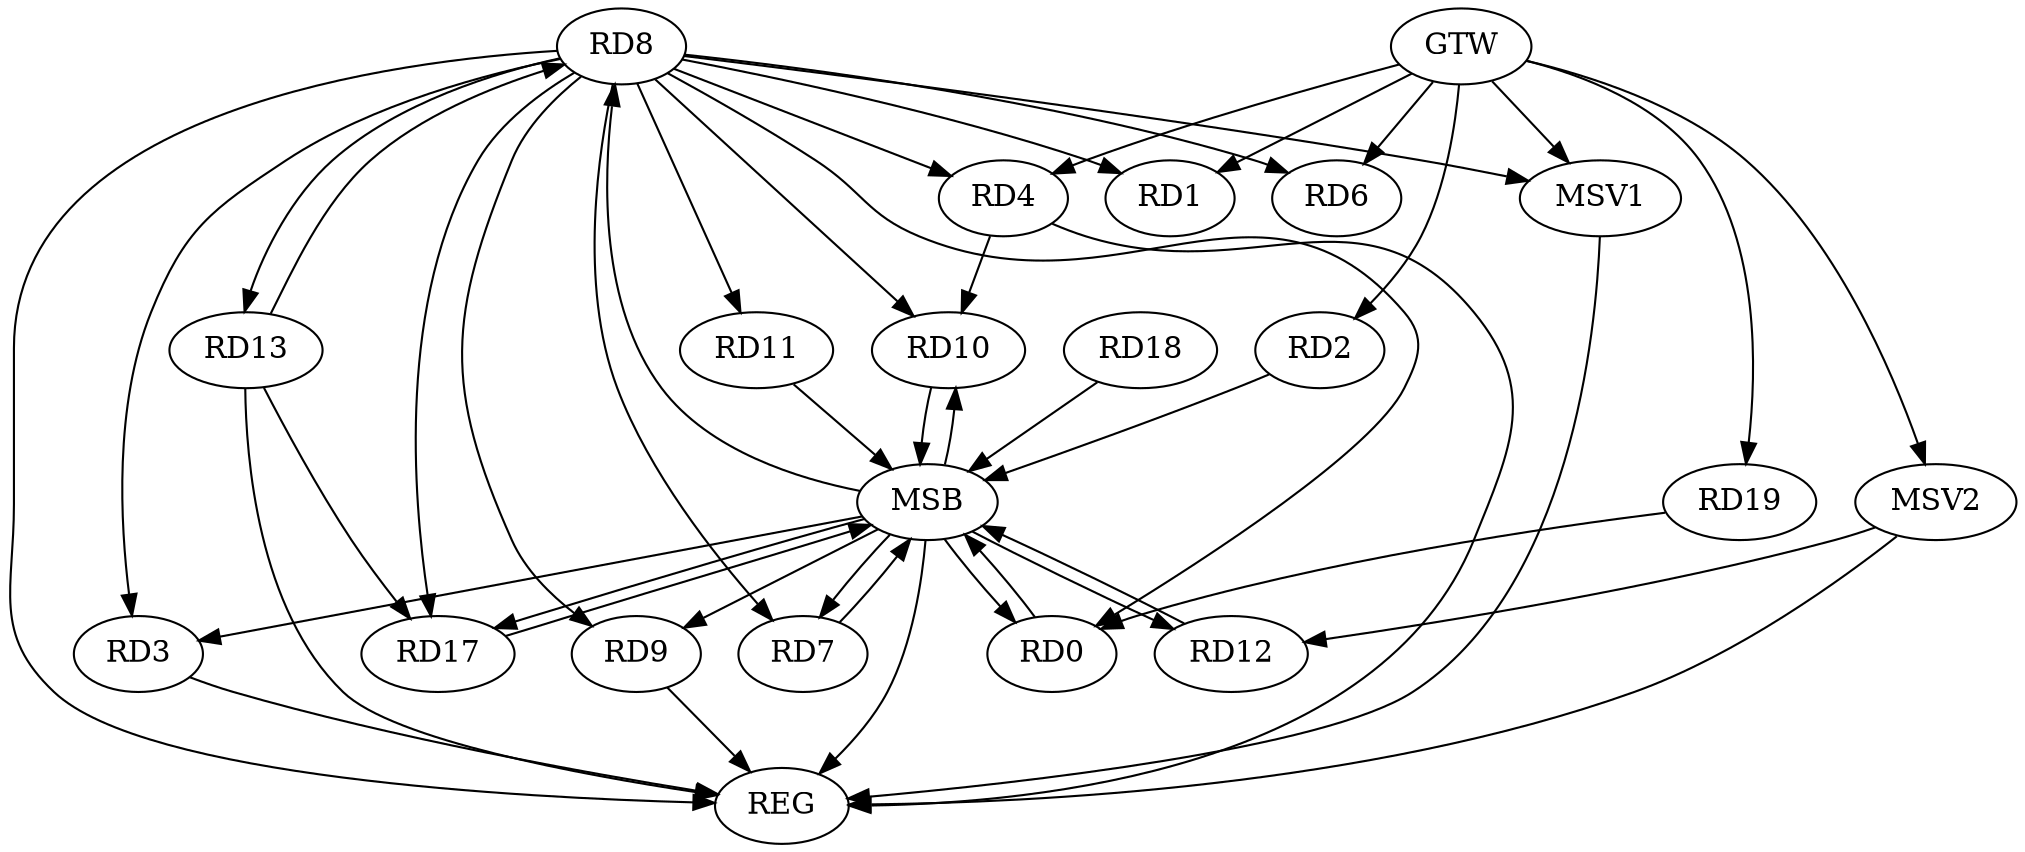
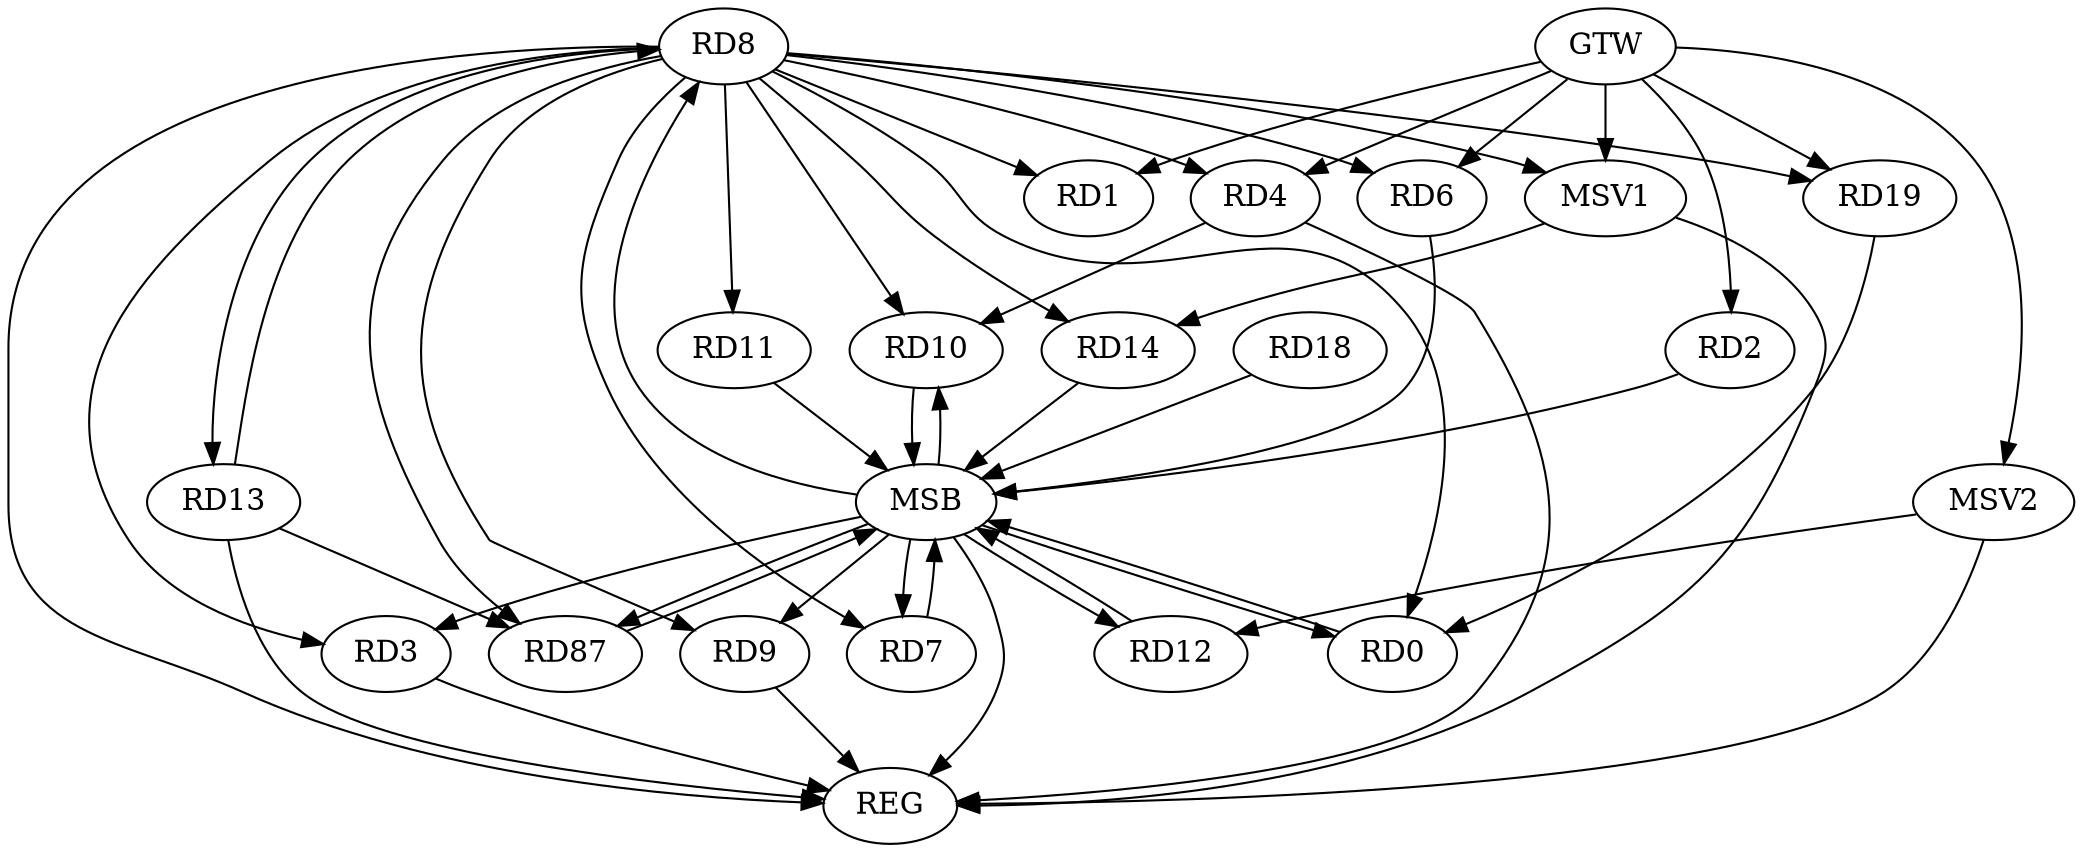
edge "RD8" -> "RD19": added
node "RD14": added
edge "RD6" -> "MSB": added
node "RD17": label "RD17" -> "RD87"
